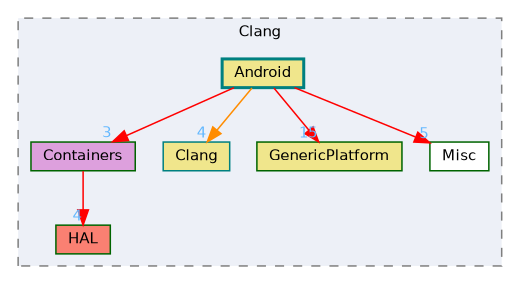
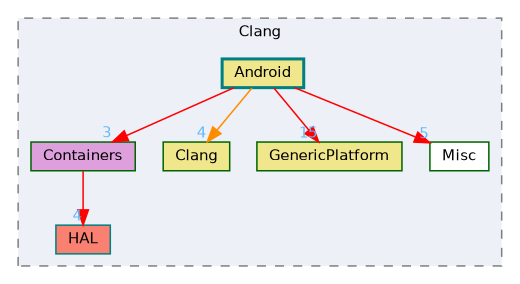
node "Clang": color teal -> darkgreen
node "HAL": color darkgreen -> teal
